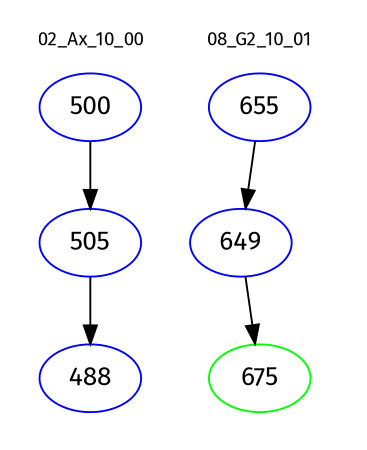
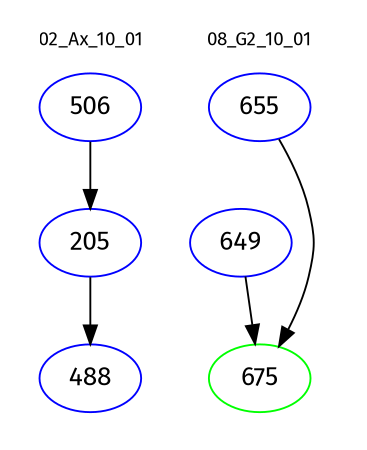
cluster "02_Ax_10_00": label "02_Ax_10_00" -> "02_Ax_10_01"
node "500": label "500" -> "506"
edge "655" -> "649": now "655" -> "675"
node "505": label "505" -> "205"
